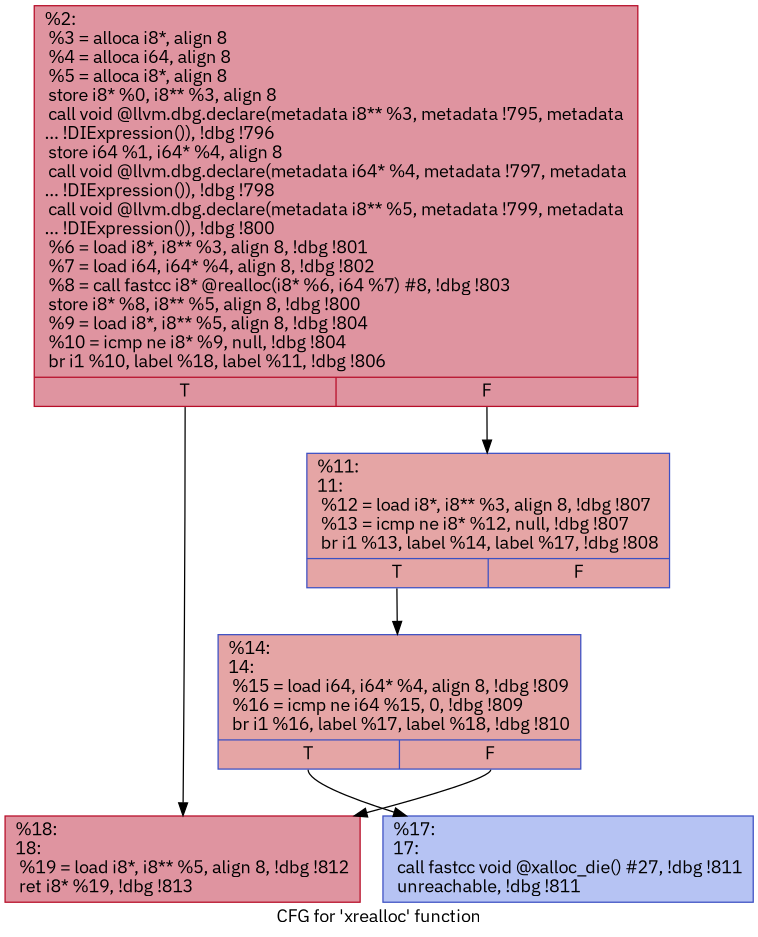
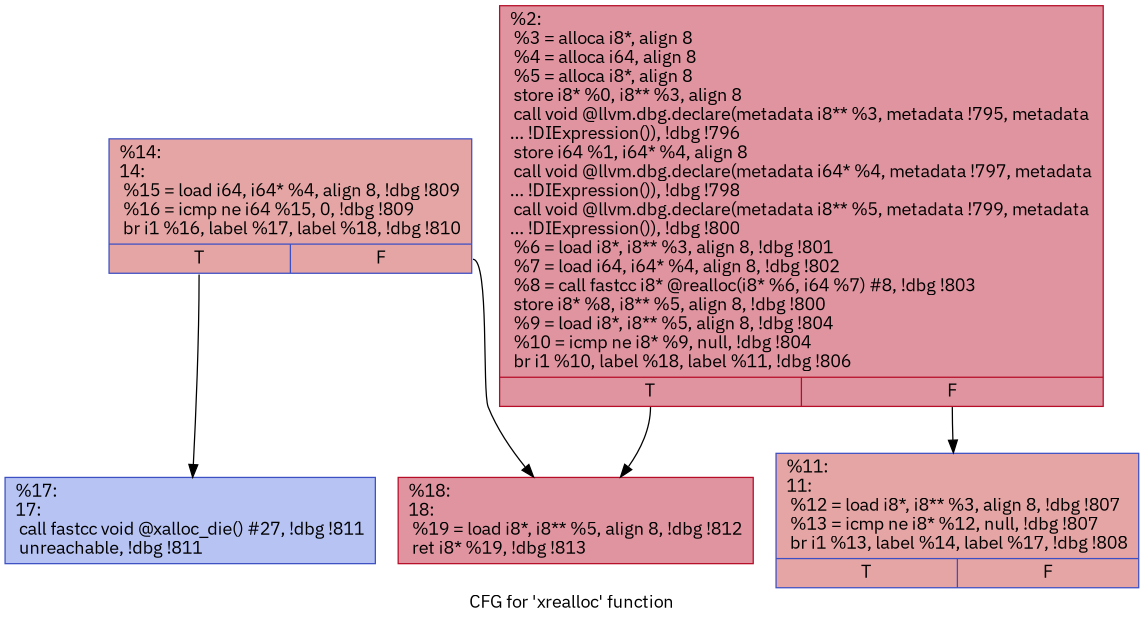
edge "%11:" -> "%14:": removed
